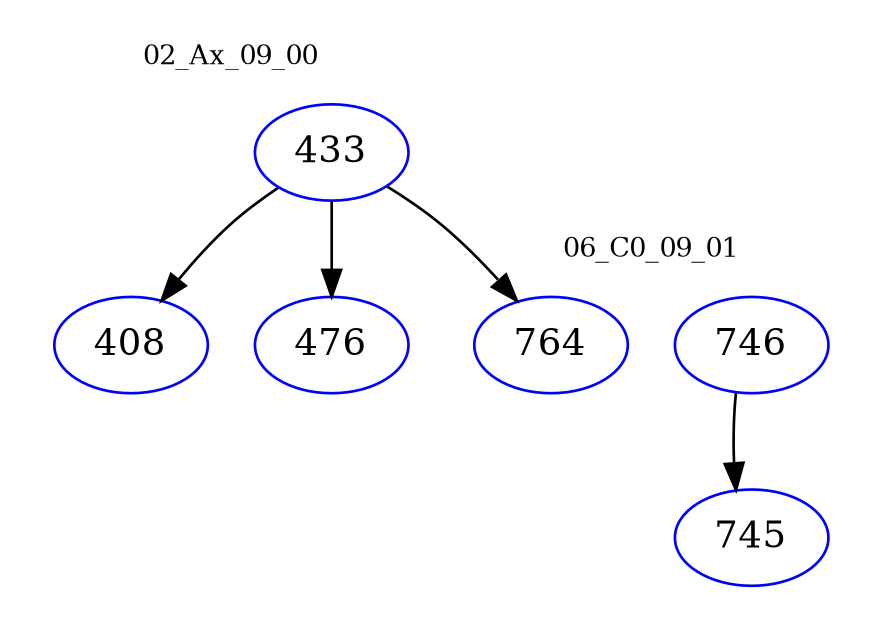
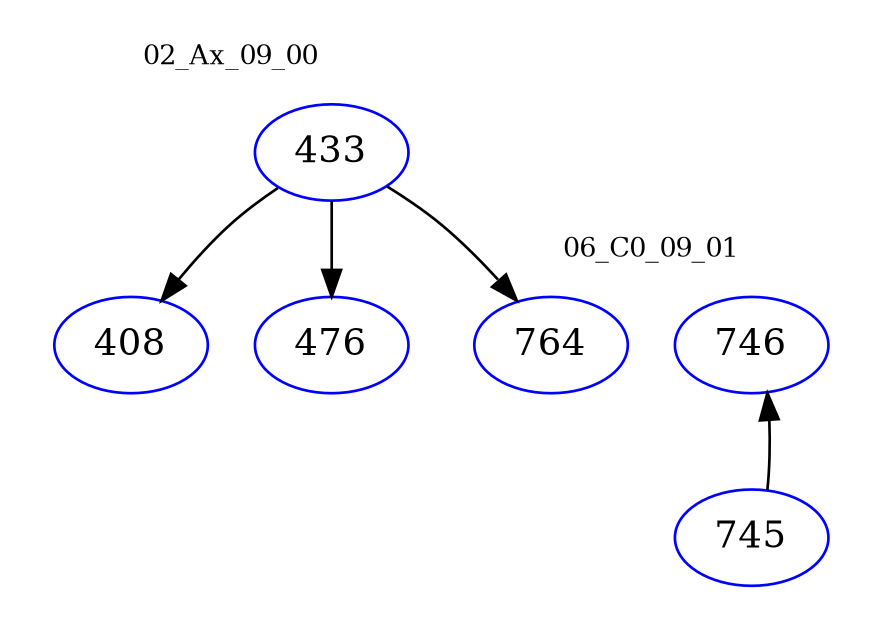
edge "746" -> "745": reversed
